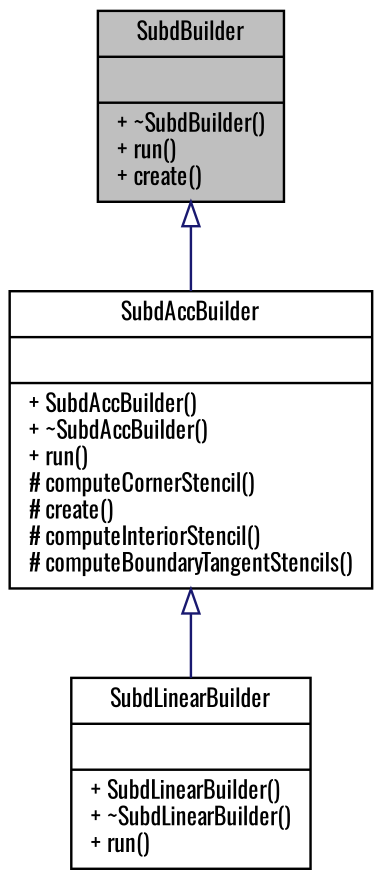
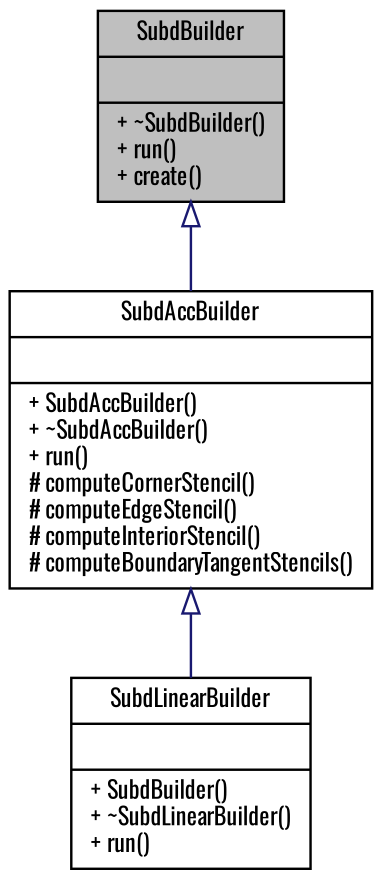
node "SubdAccBuilder": text "# create()" -> "# computeEdgeStencil()"
node "SubdLinearBuilder": text "+ SubdLinearBuilder()" -> "+ SubdBuilder()"
